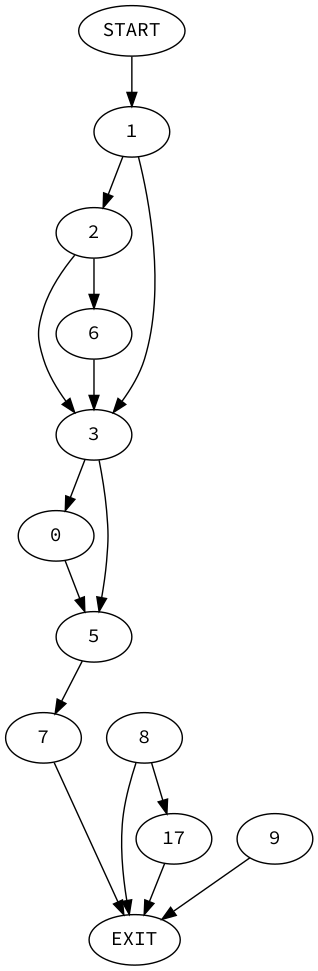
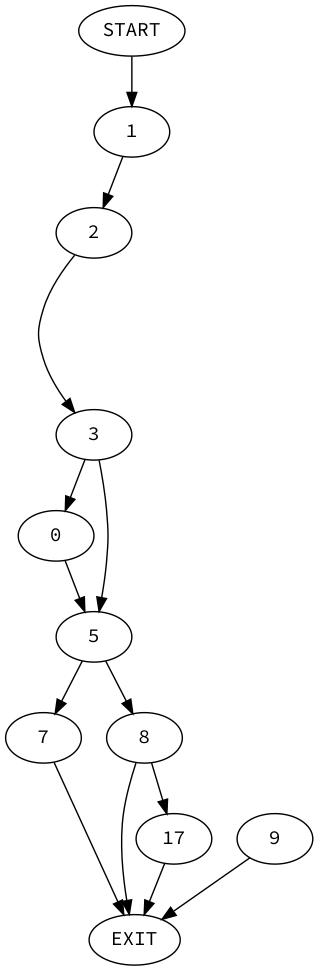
edge "1" -> "3": removed
node "6": removed
edge "5" -> "8": added
